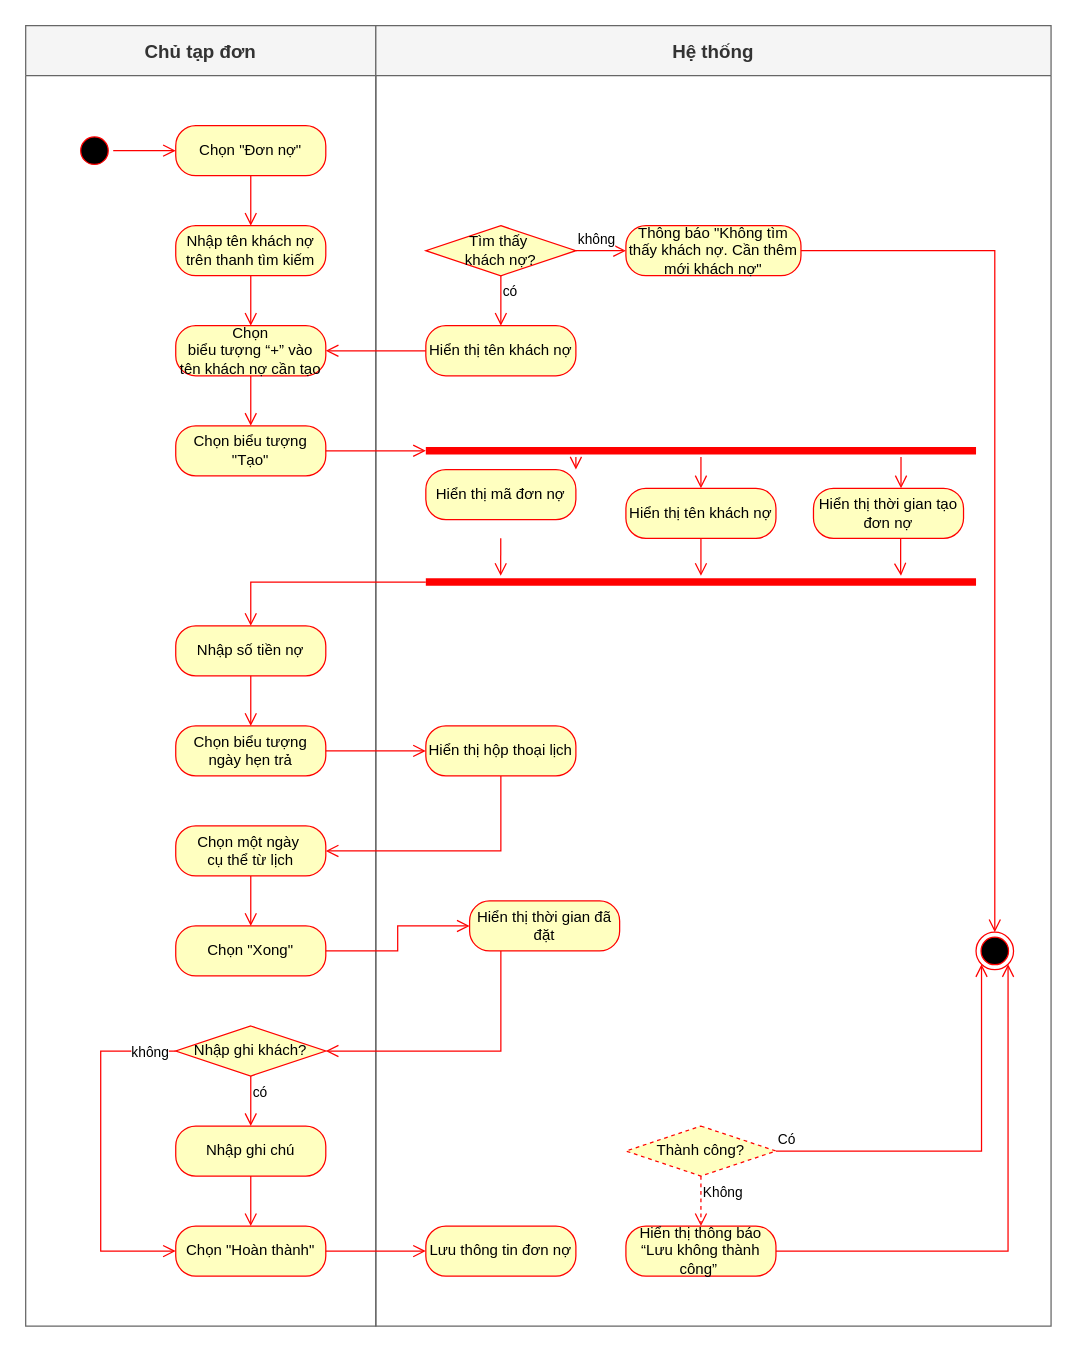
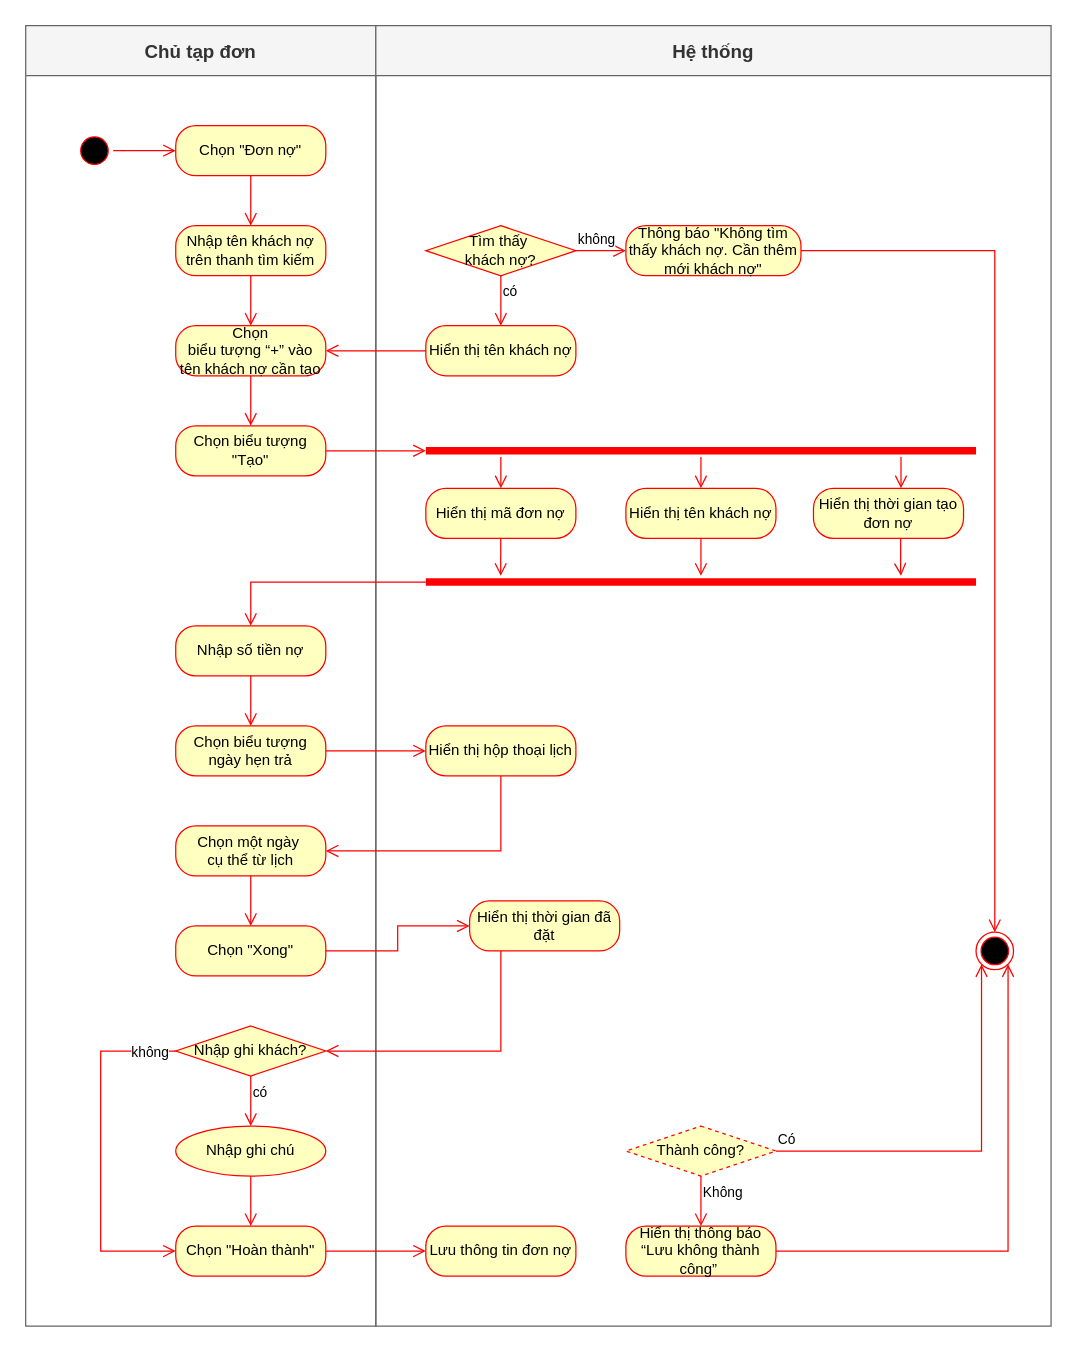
node "Hiển thị mã đơn nợ": moved (501, 494) -> (501, 513)
node "Nhập ghi chú": shape rounded rectangle -> ellipse
edge "Thành công?" -> "Hiển thị thông báo “Lưu không thành công”": style dashed -> solid
